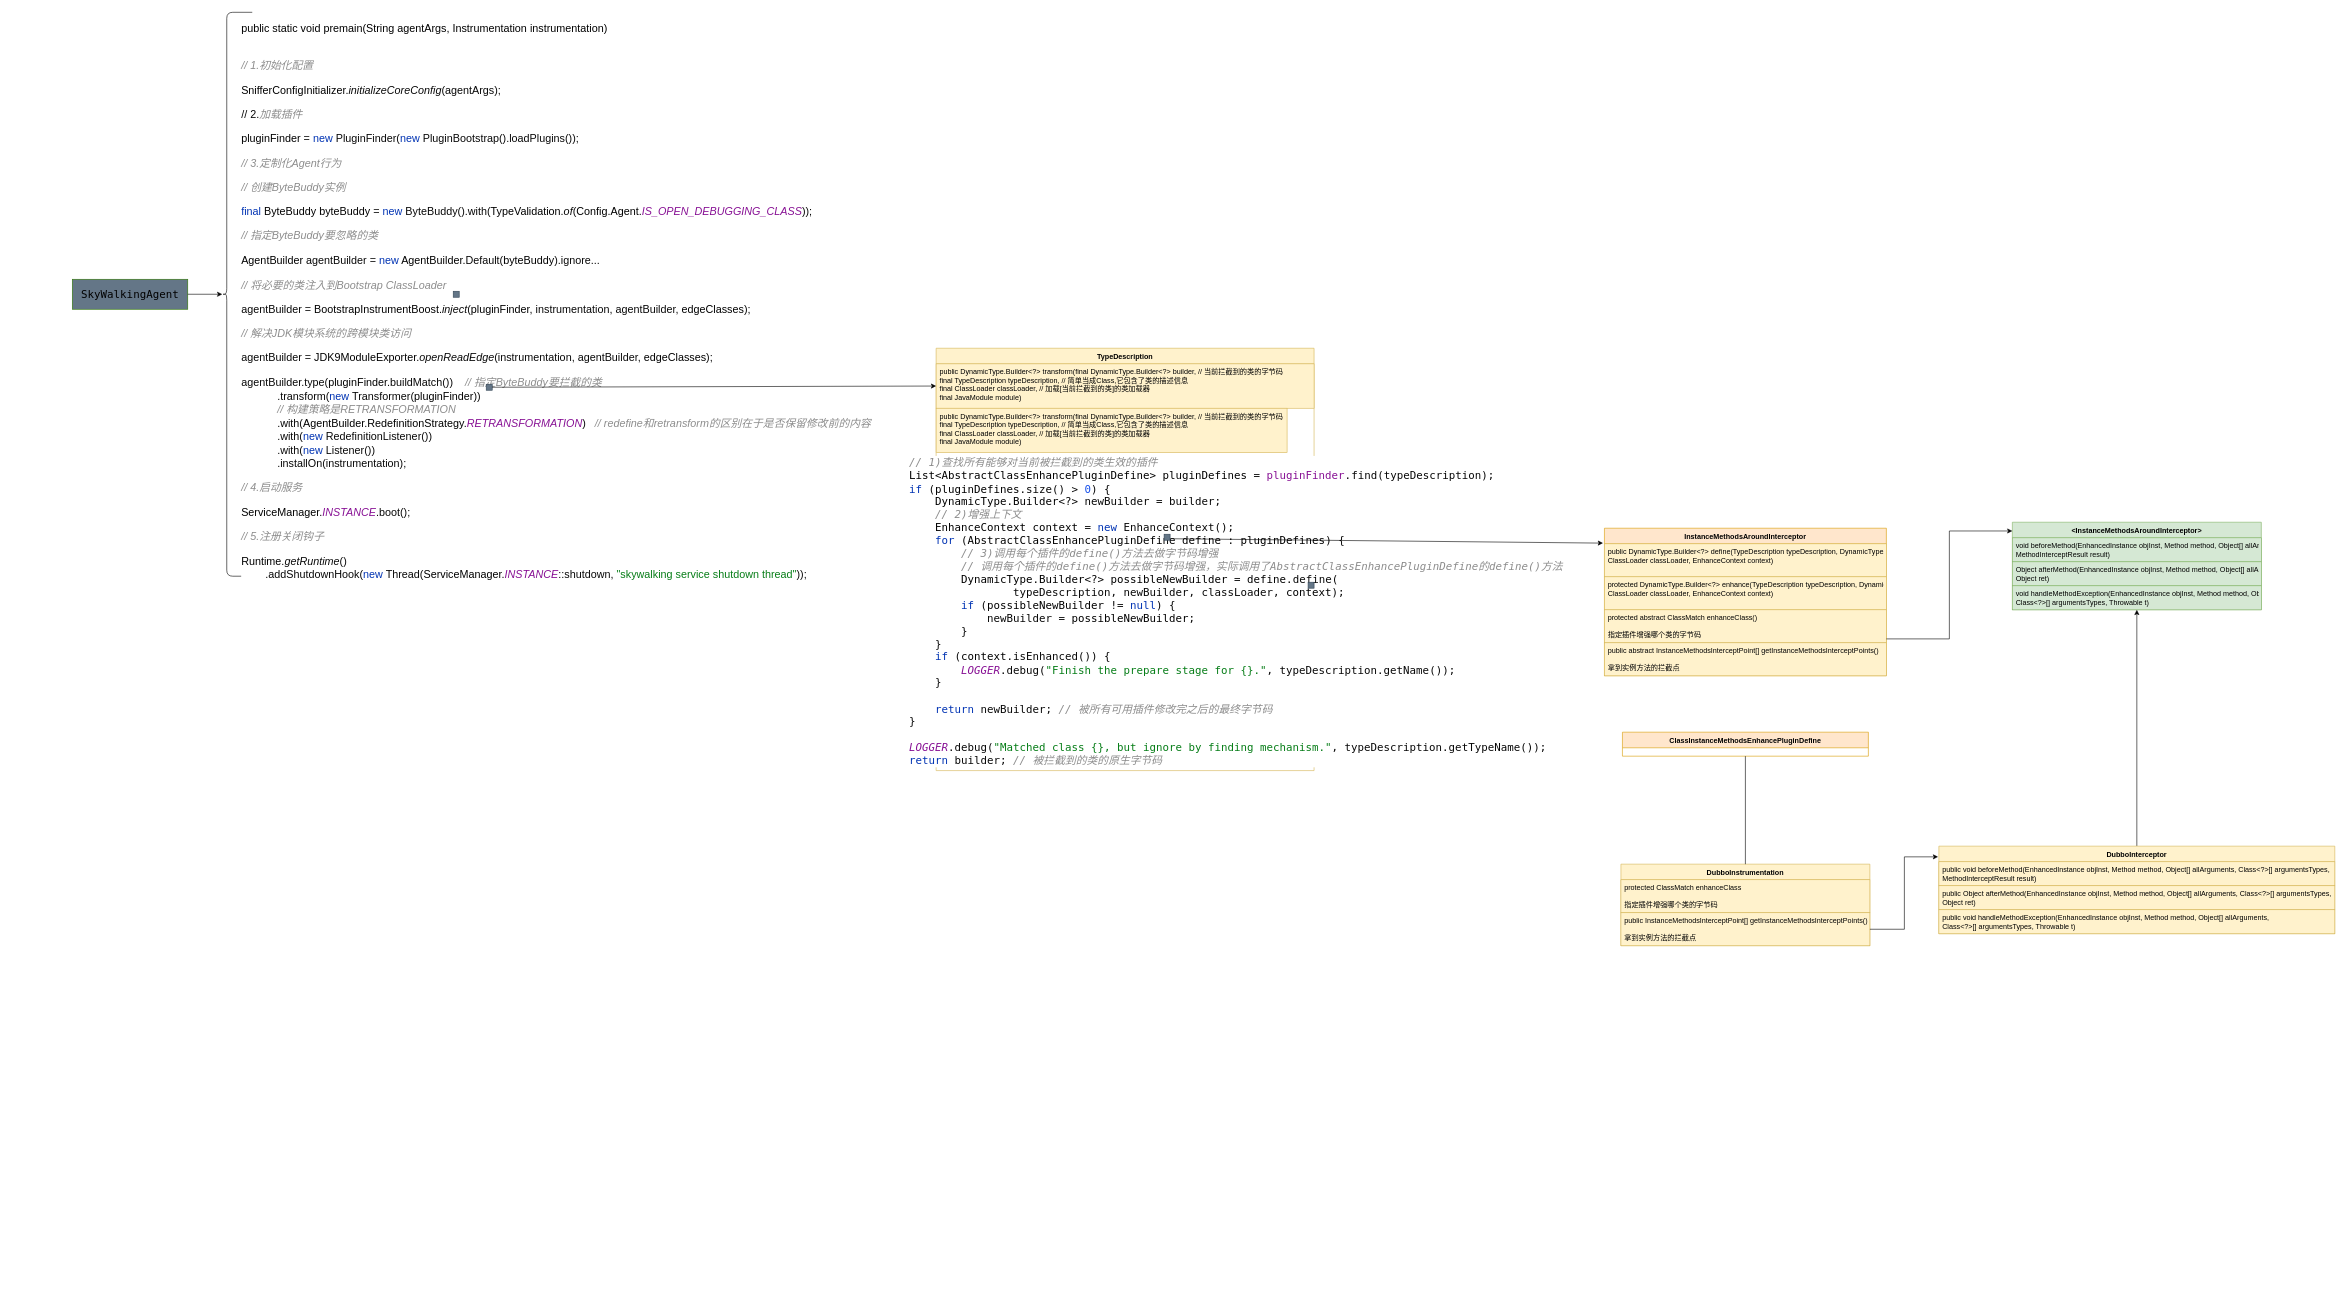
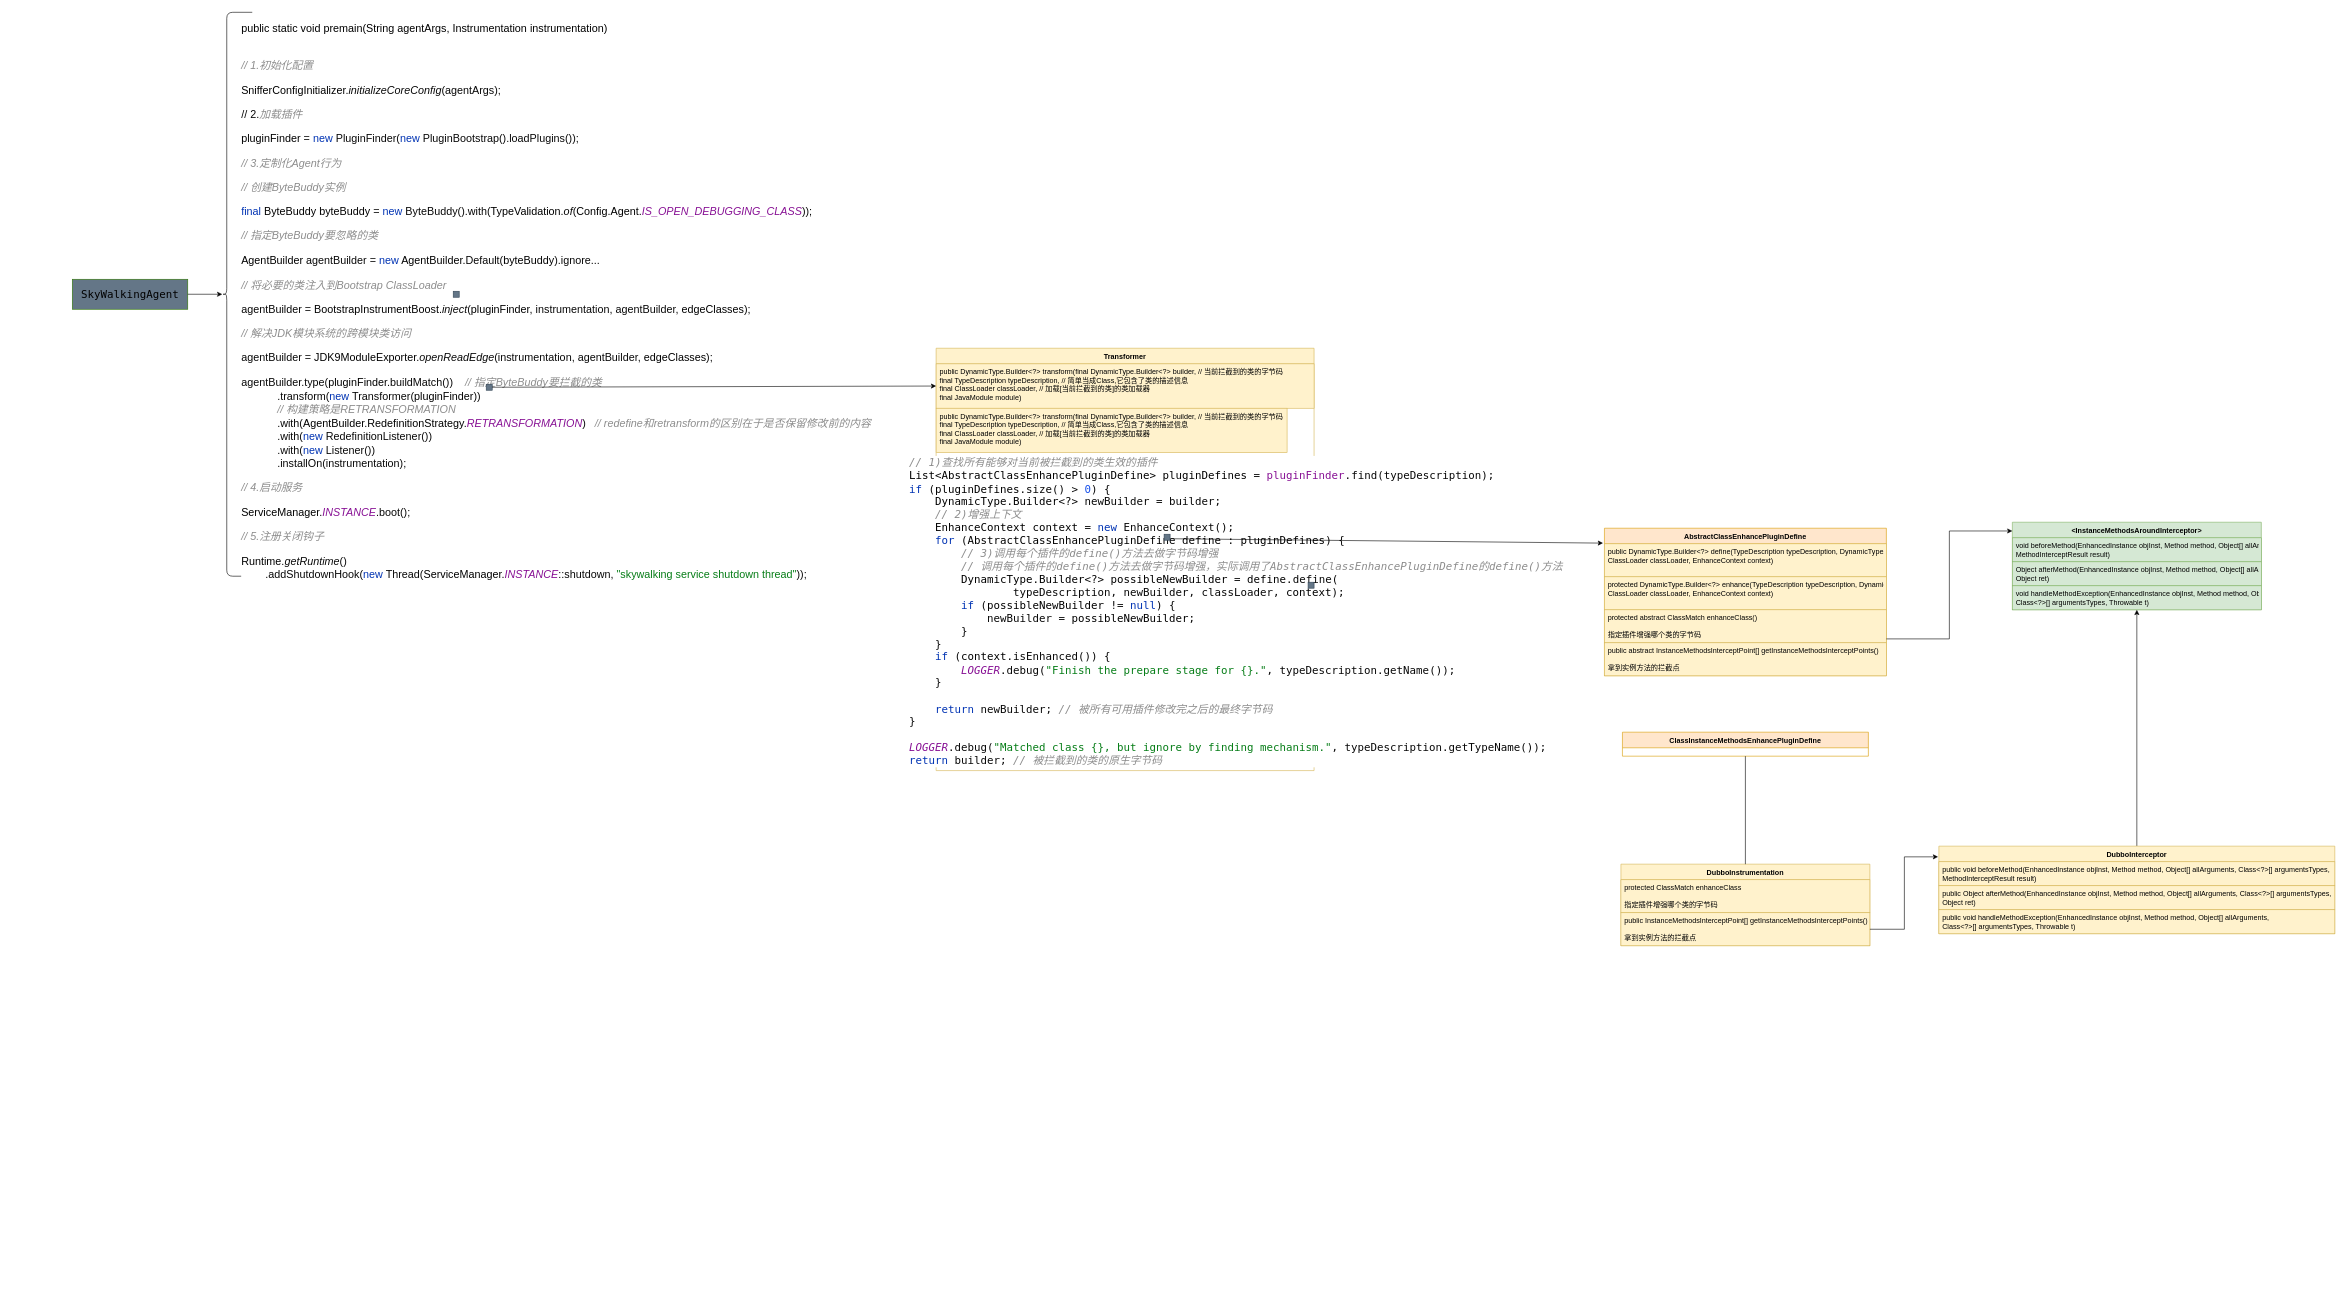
node "TypeDescription": label "TypeDescription" -> "Transformer"
node "InstanceMethodsAroundInterceptor": label "InstanceMethodsAroundInterceptor" -> "AbstractClassEnhancePluginDefine"
